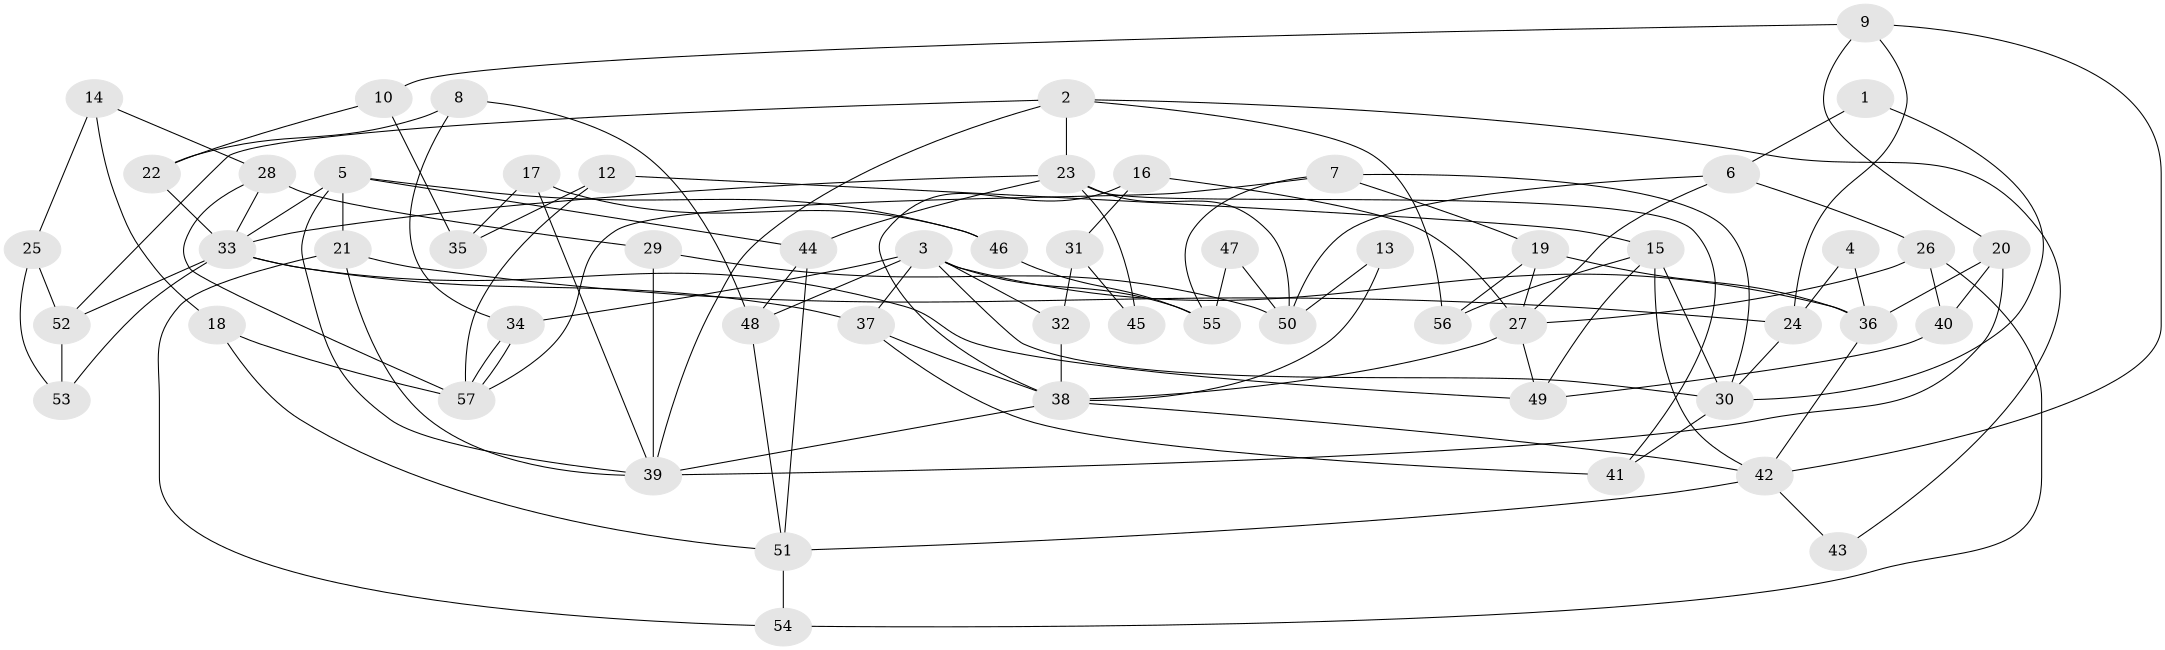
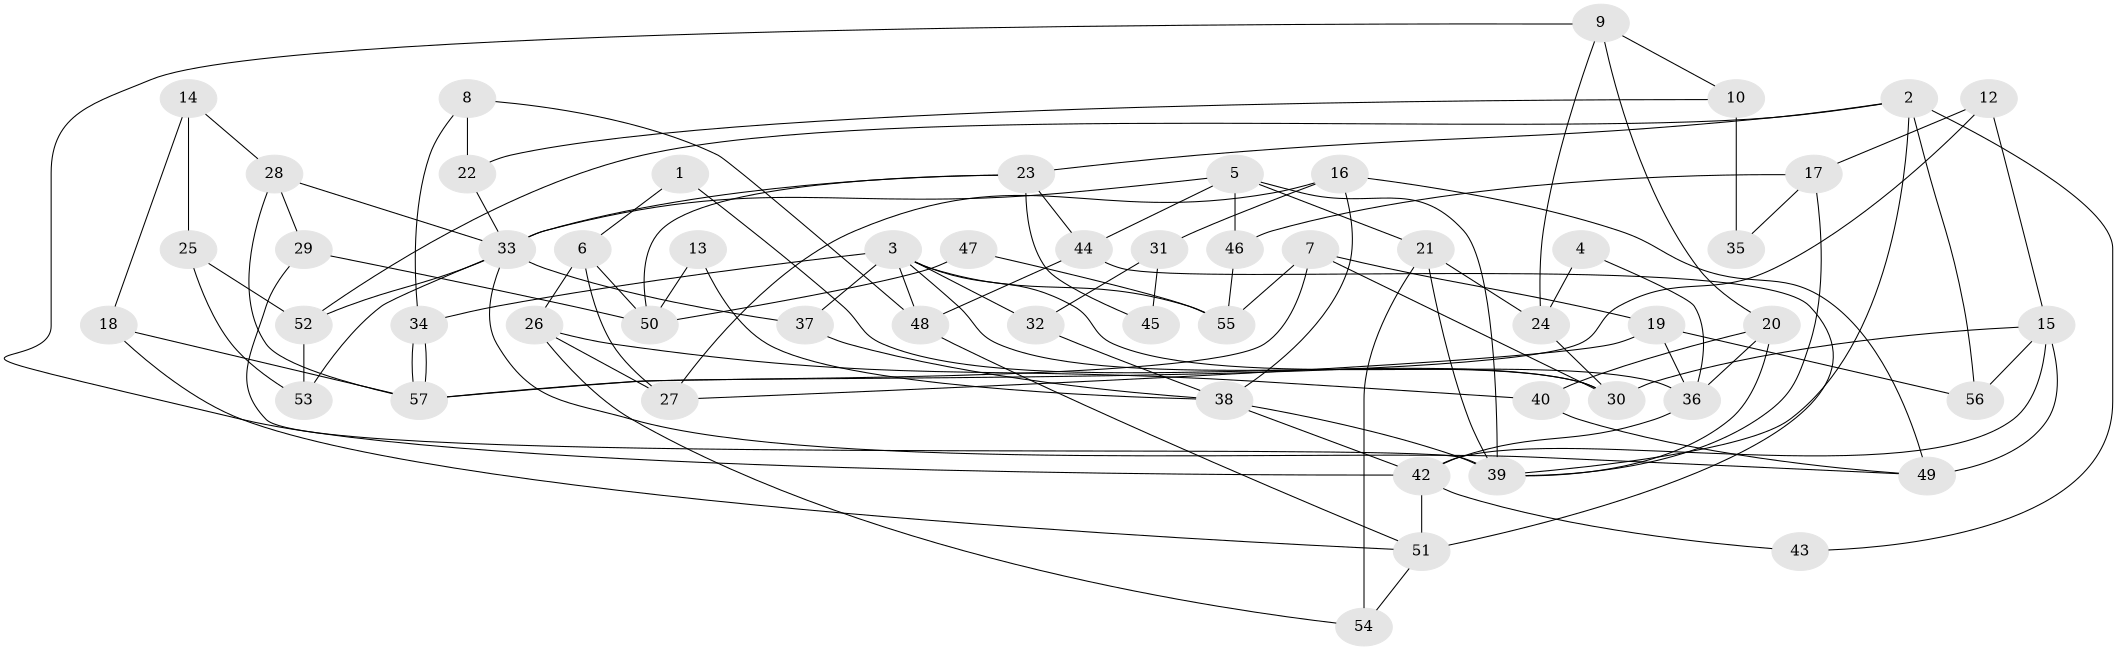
edge "12" -- "35": now "12" -- "17"
edge "27" -- "49": now "16" -- "49"
edge "27" -- "38": removed
node "41": removed
